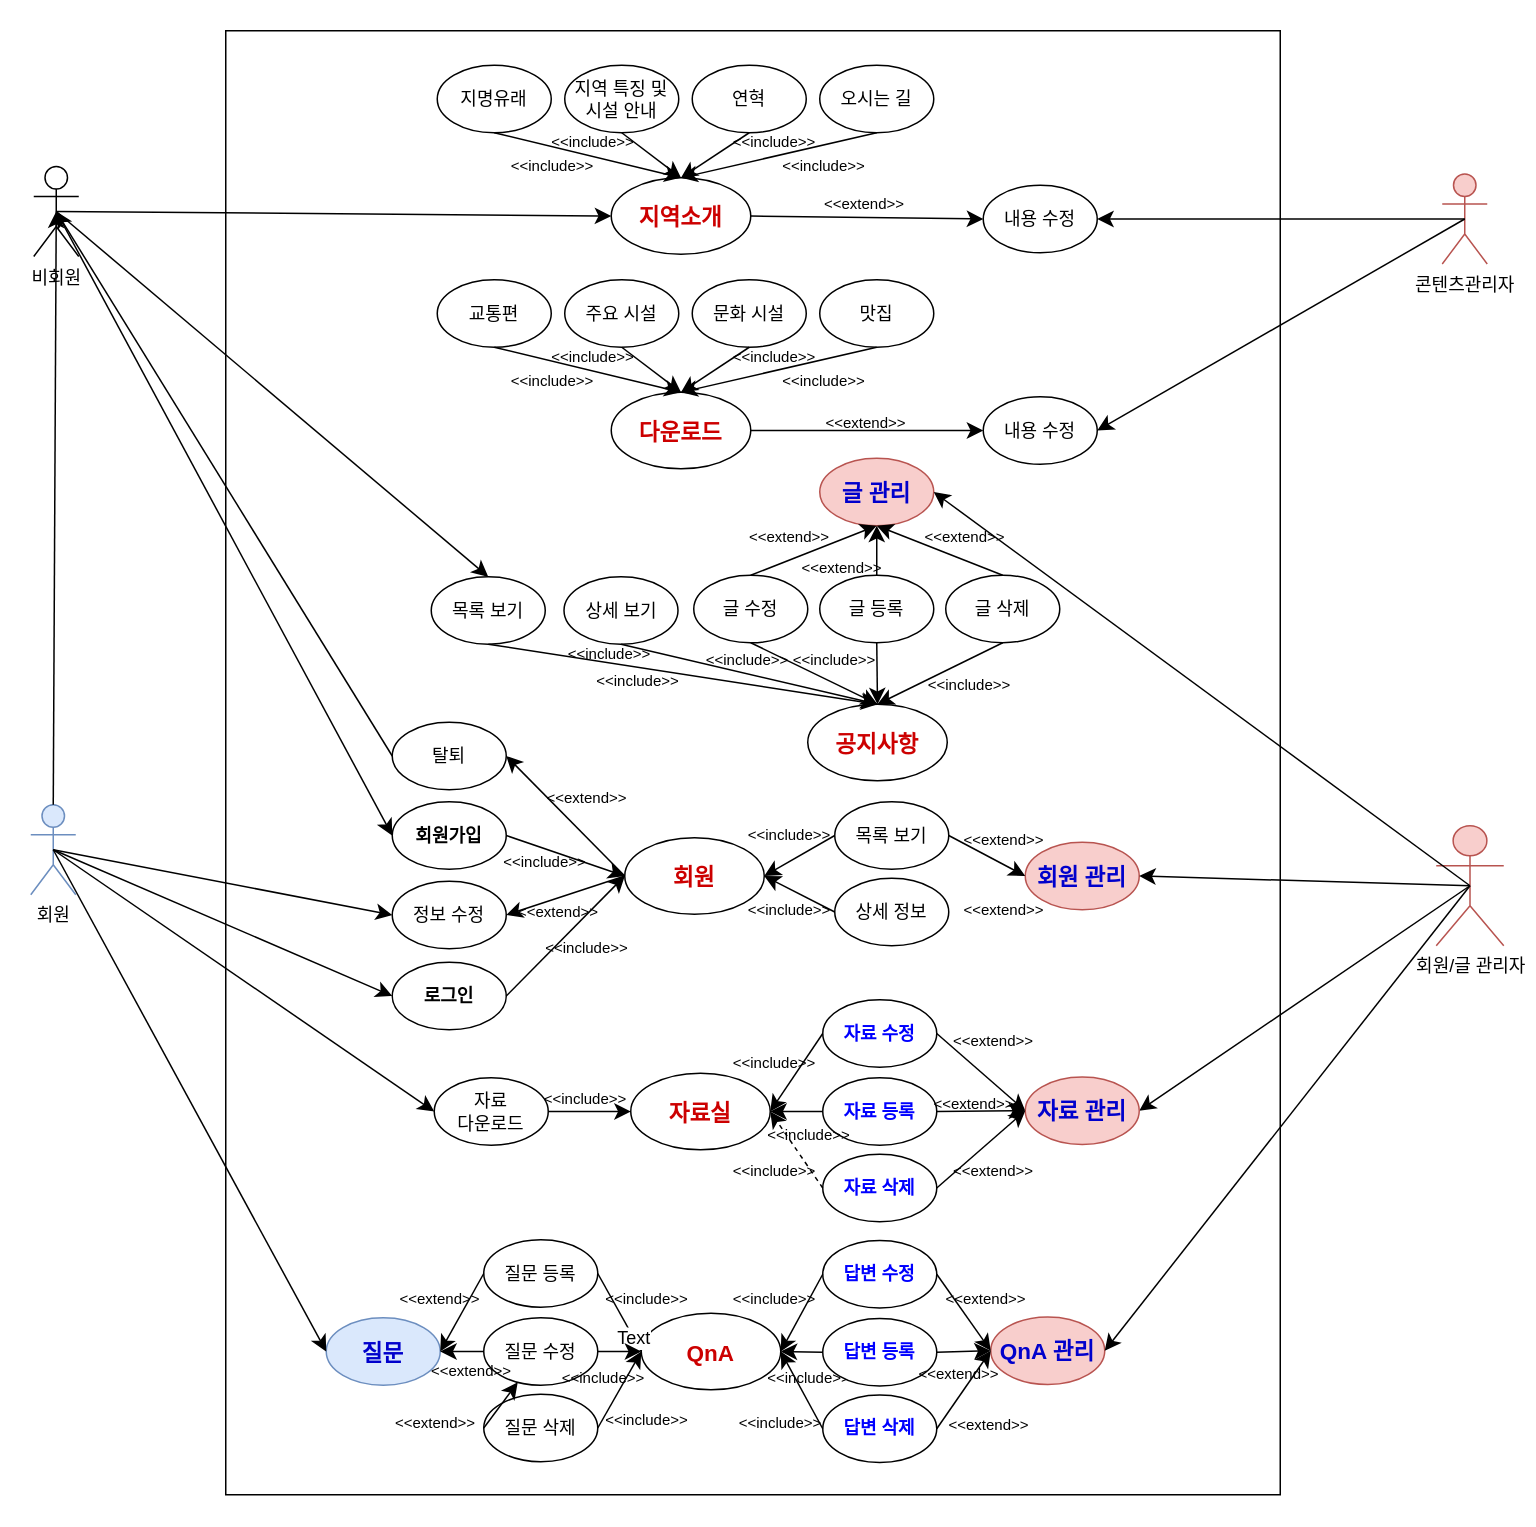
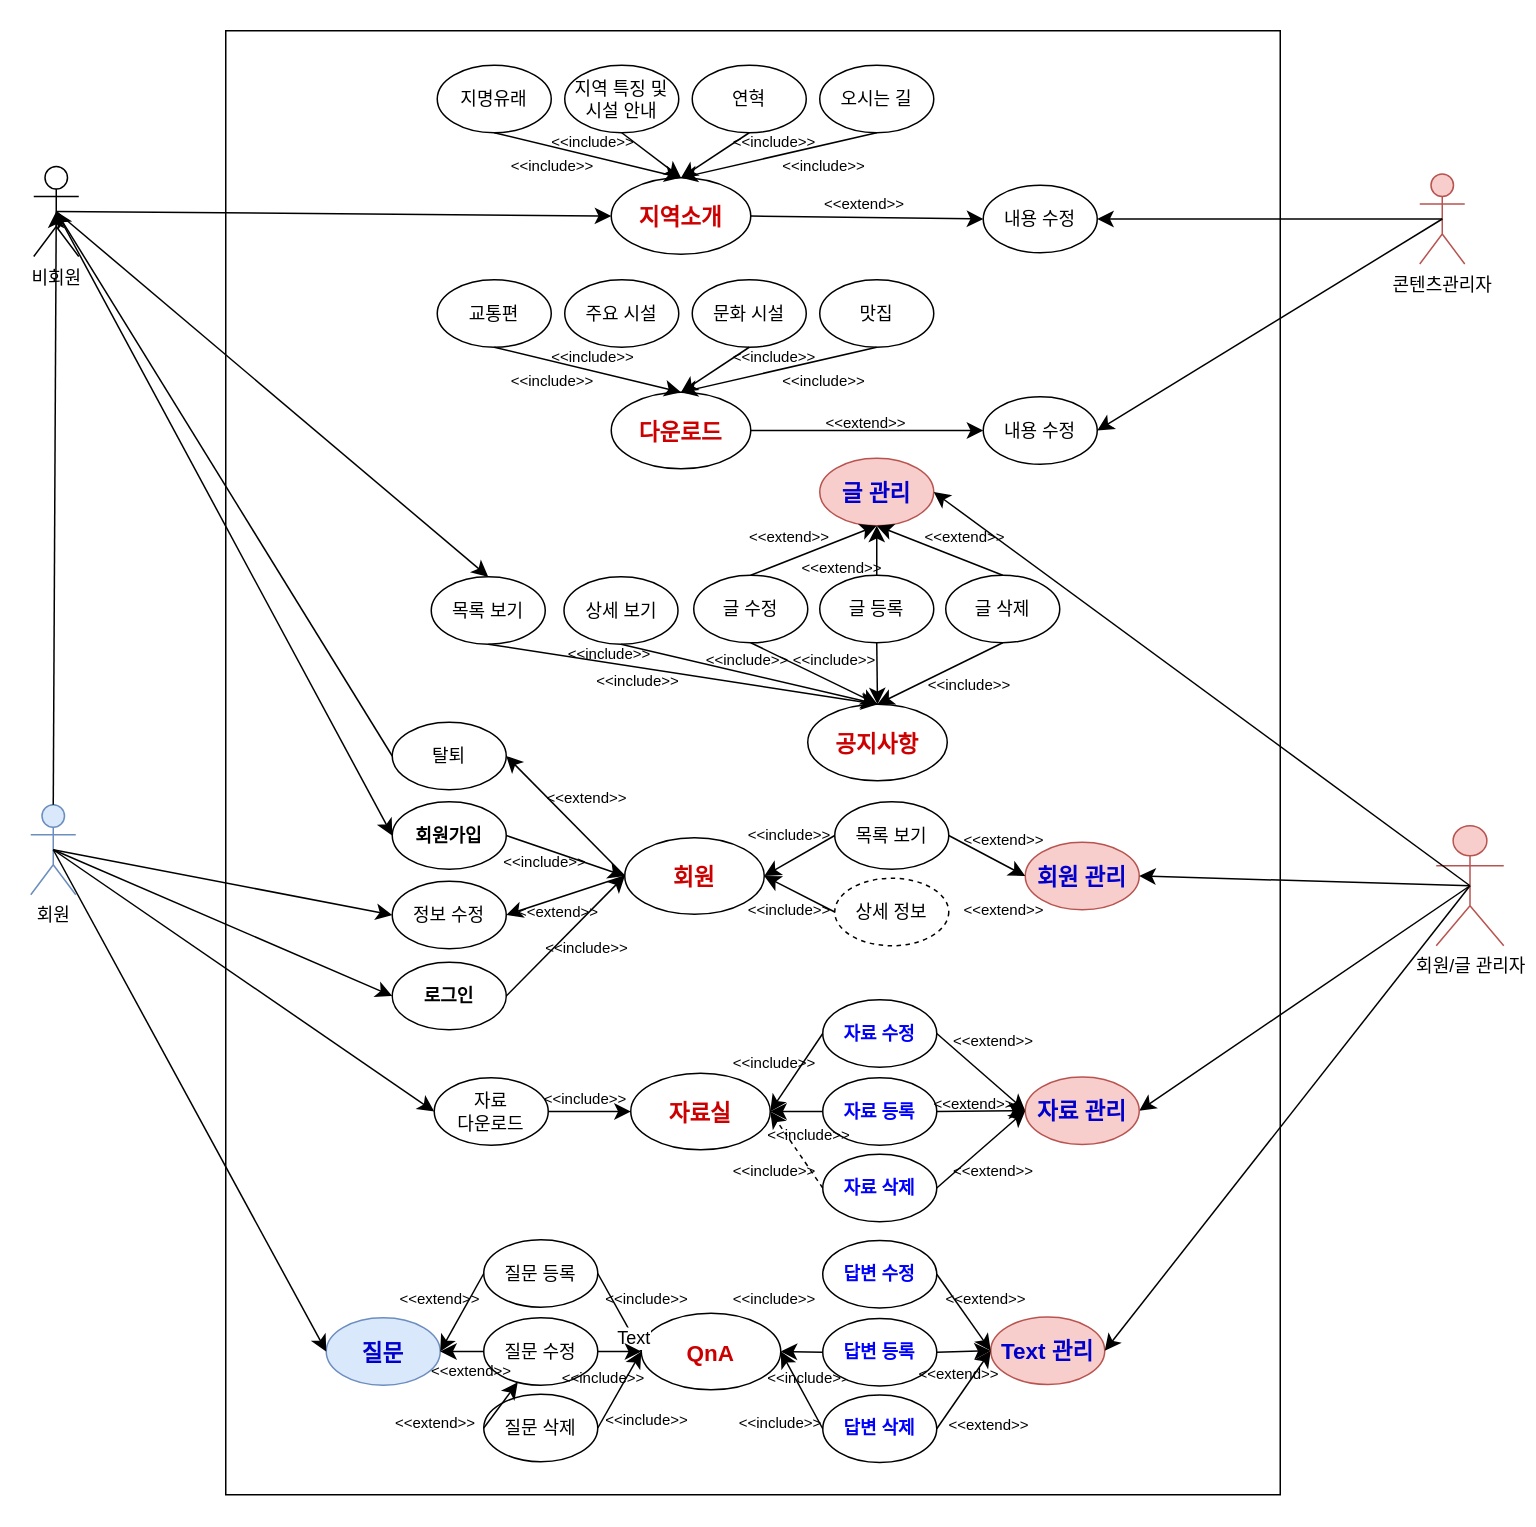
node "콘텐츠관리자": moved (1465, 219) -> (1442, 219)
edge "주요 시설" -> "다운로드": removed
node "상세 정보": style solid -> dashed
edge "답변 수정" -> "QnA": removed
node "QnA 관리": label "QnA 관리" -> "Text 관리"
